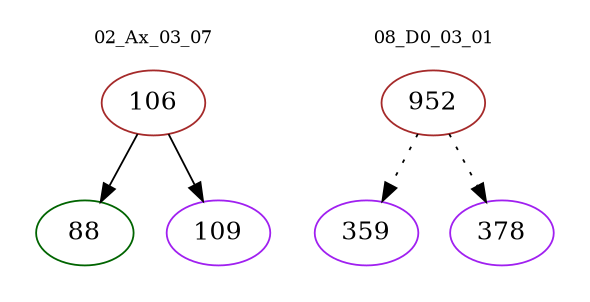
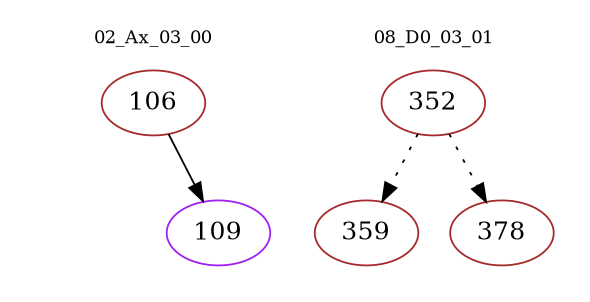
cluster "02_Ax_03_07": label "02_Ax_03_07" -> "02_Ax_03_00"
node "952": label "952" -> "352"
node "88": removed
node "359": color purple -> brown
node "378": color purple -> brown
